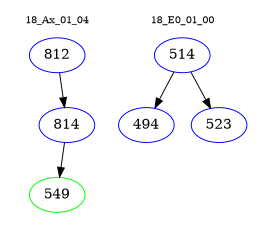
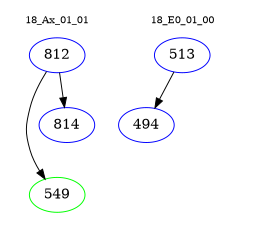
cluster "18_Ax_01_04": label "18_Ax_01_04" -> "18_Ax_01_01"
node "514": label "514" -> "513"
node "523": removed
edge "814" -> "549": now "812" -> "549"
